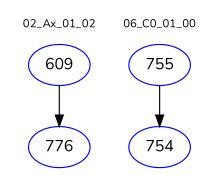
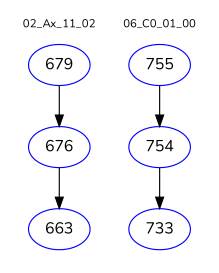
cluster "02_Ax_01_02": label "02_Ax_01_02" -> "02_Ax_11_02"
node "609": label "609" -> "679"
node "776": label "776" -> "676"
node "663": added
node "733": added
